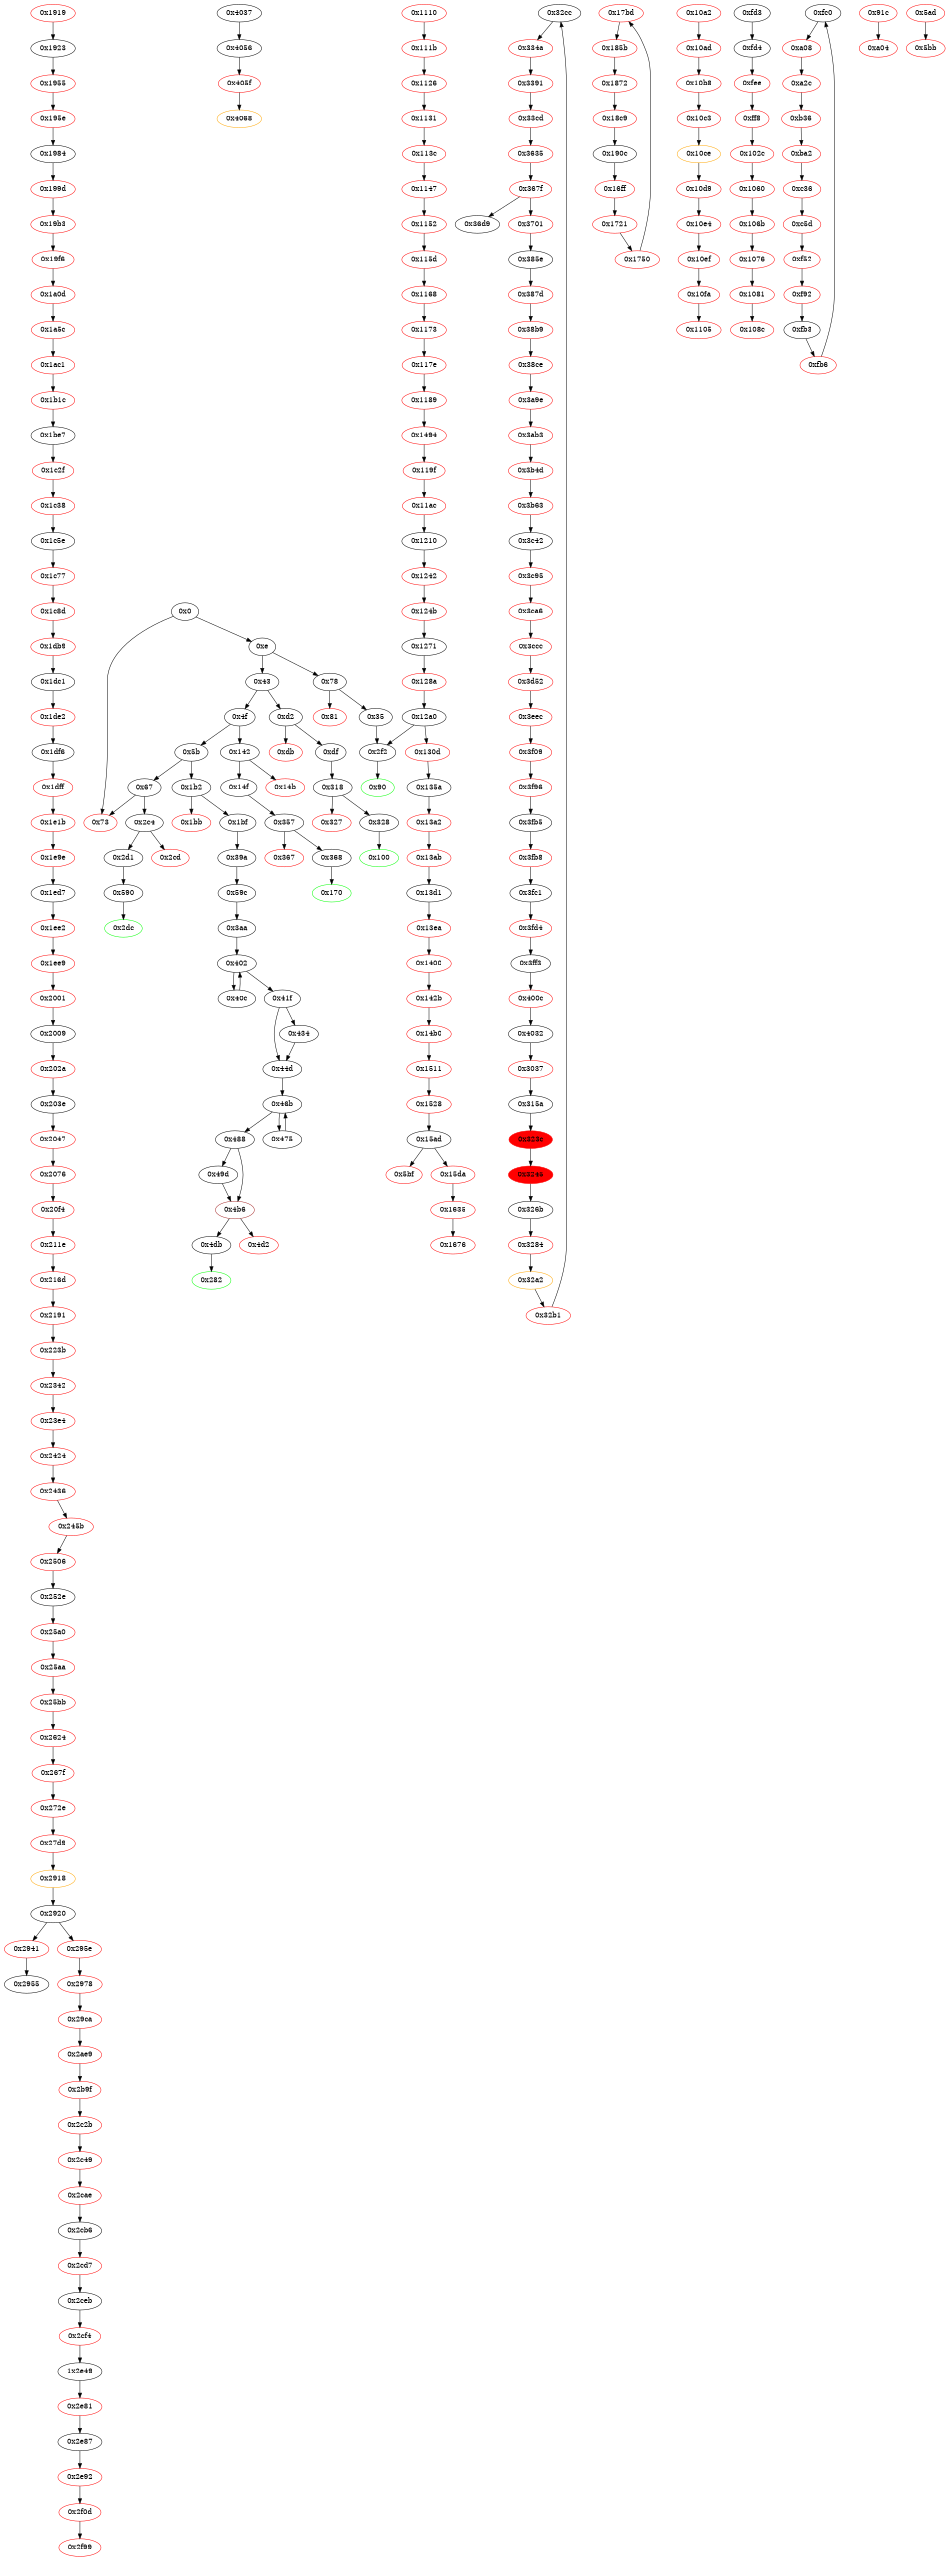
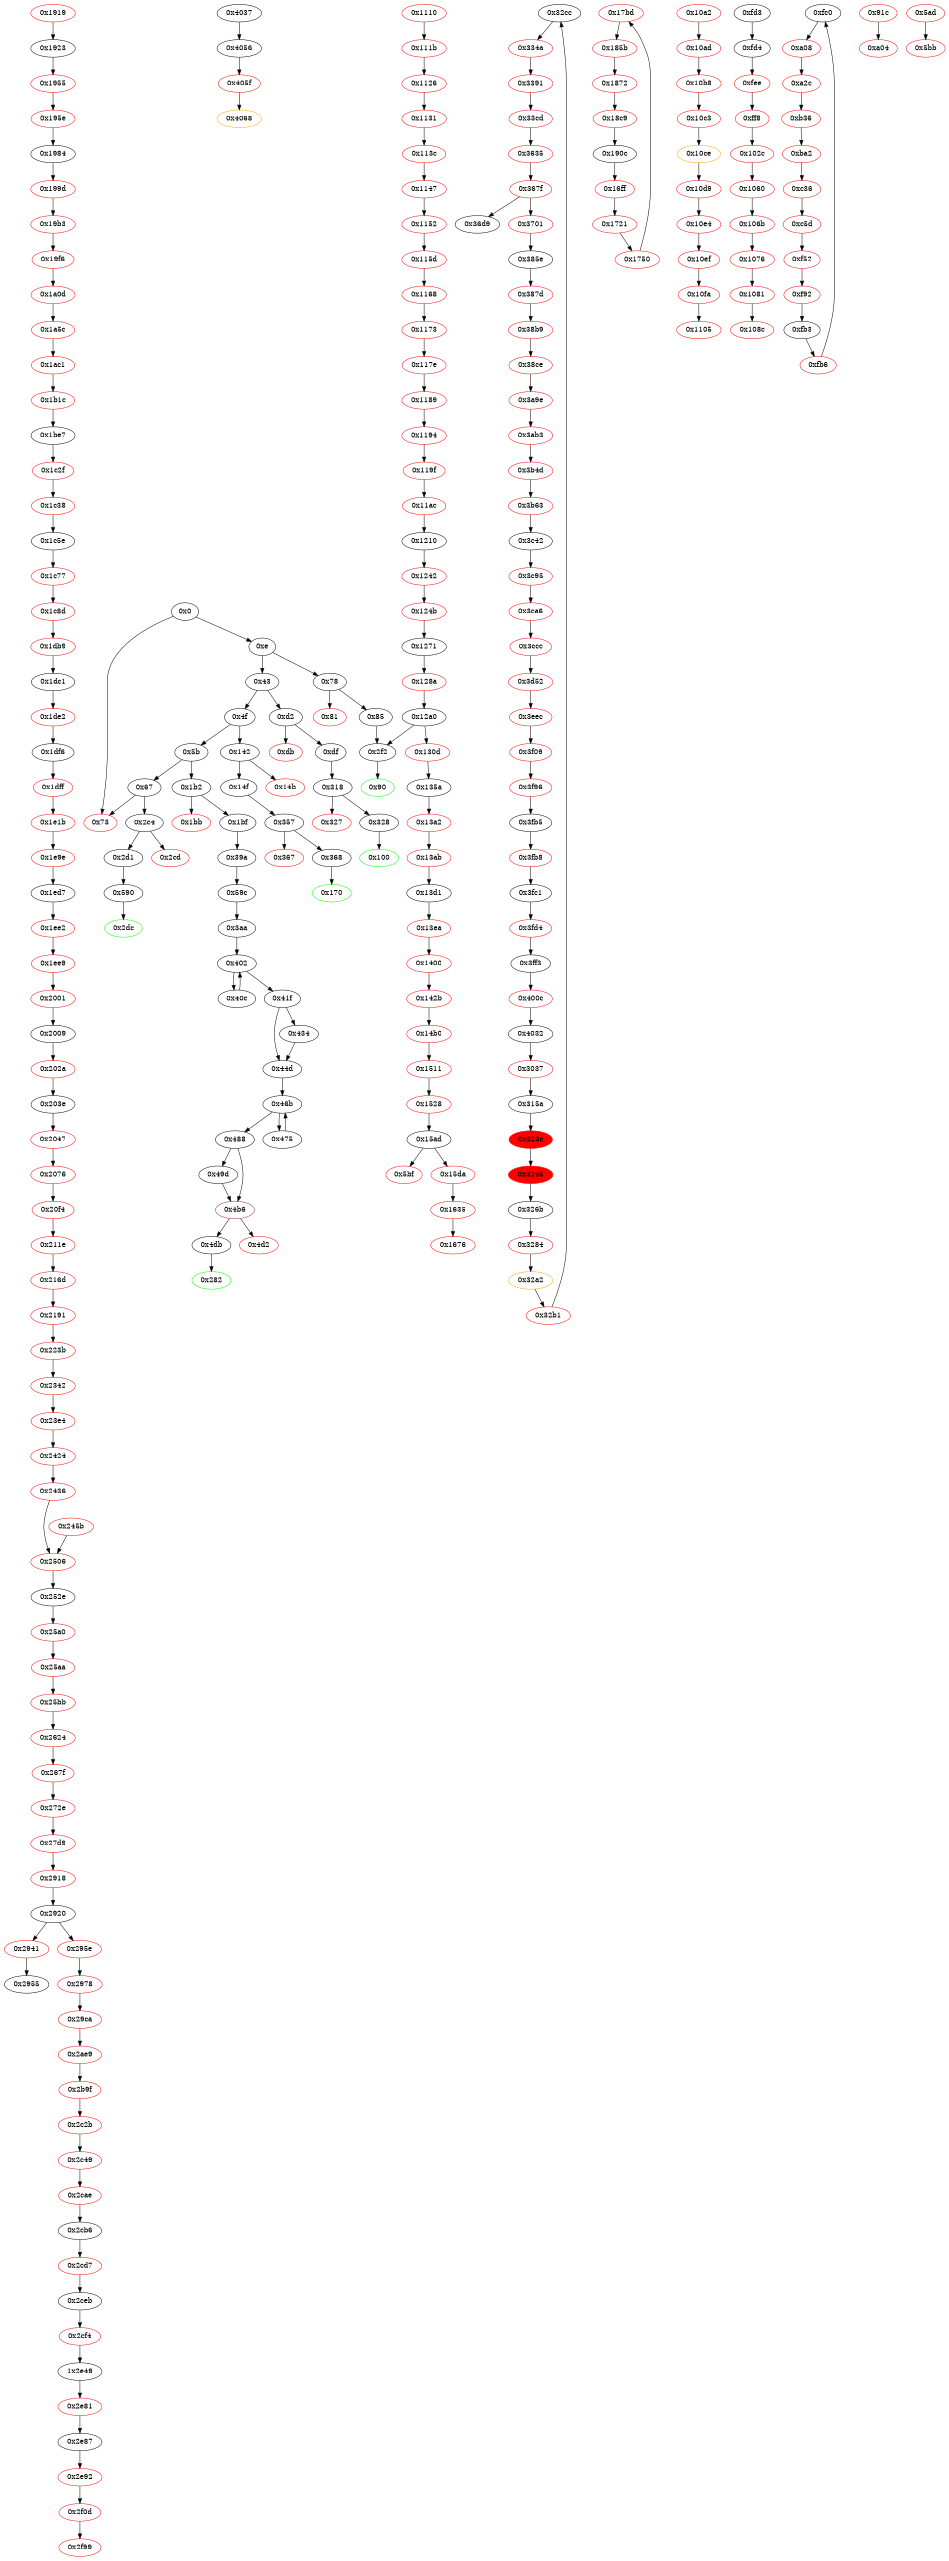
node "0x1494": label "0x1494" -> "0x1194"
node "0x35": label "0x35" -> "0x85"
edge "0x2436" -> "0x245b": now "0x2436" -> "0x2506"
node "0x2918": color orange -> red
